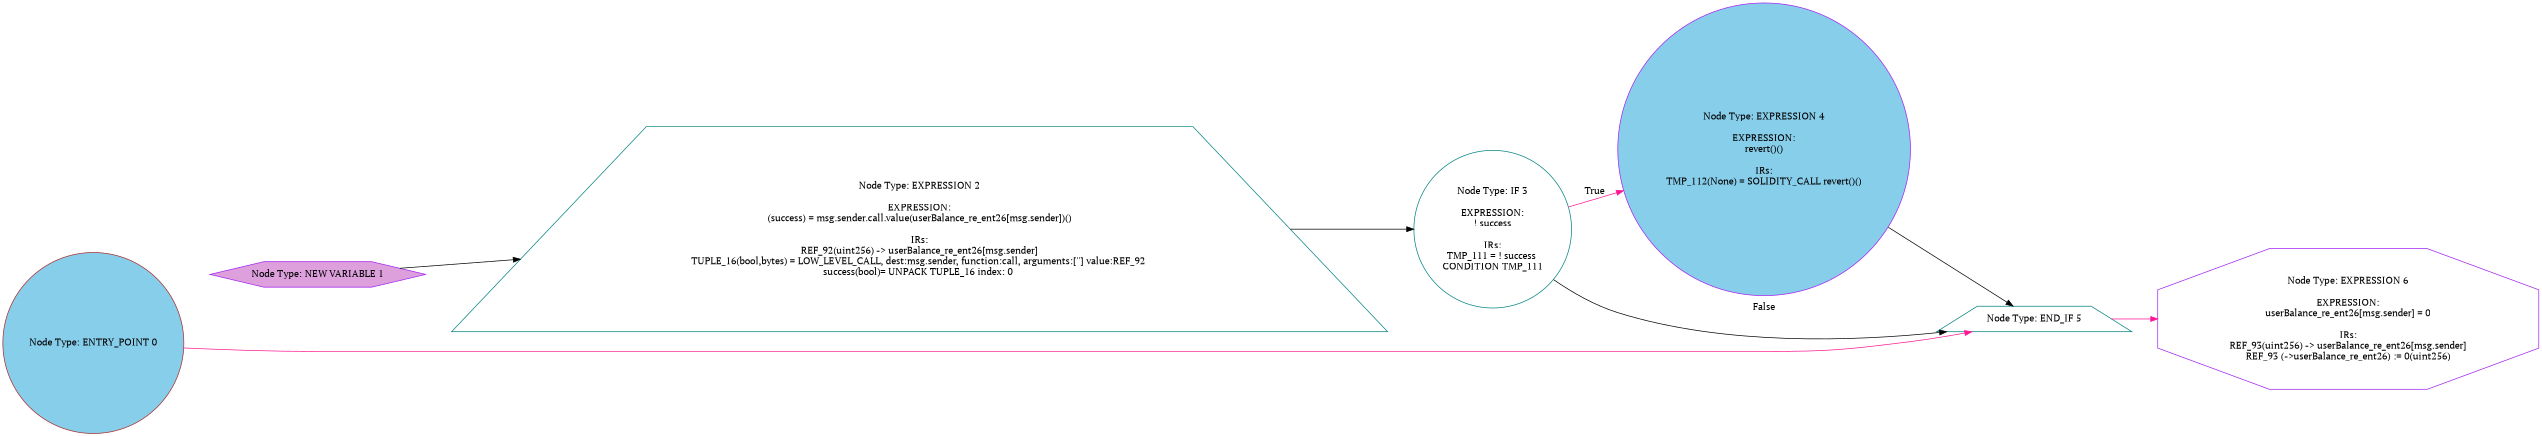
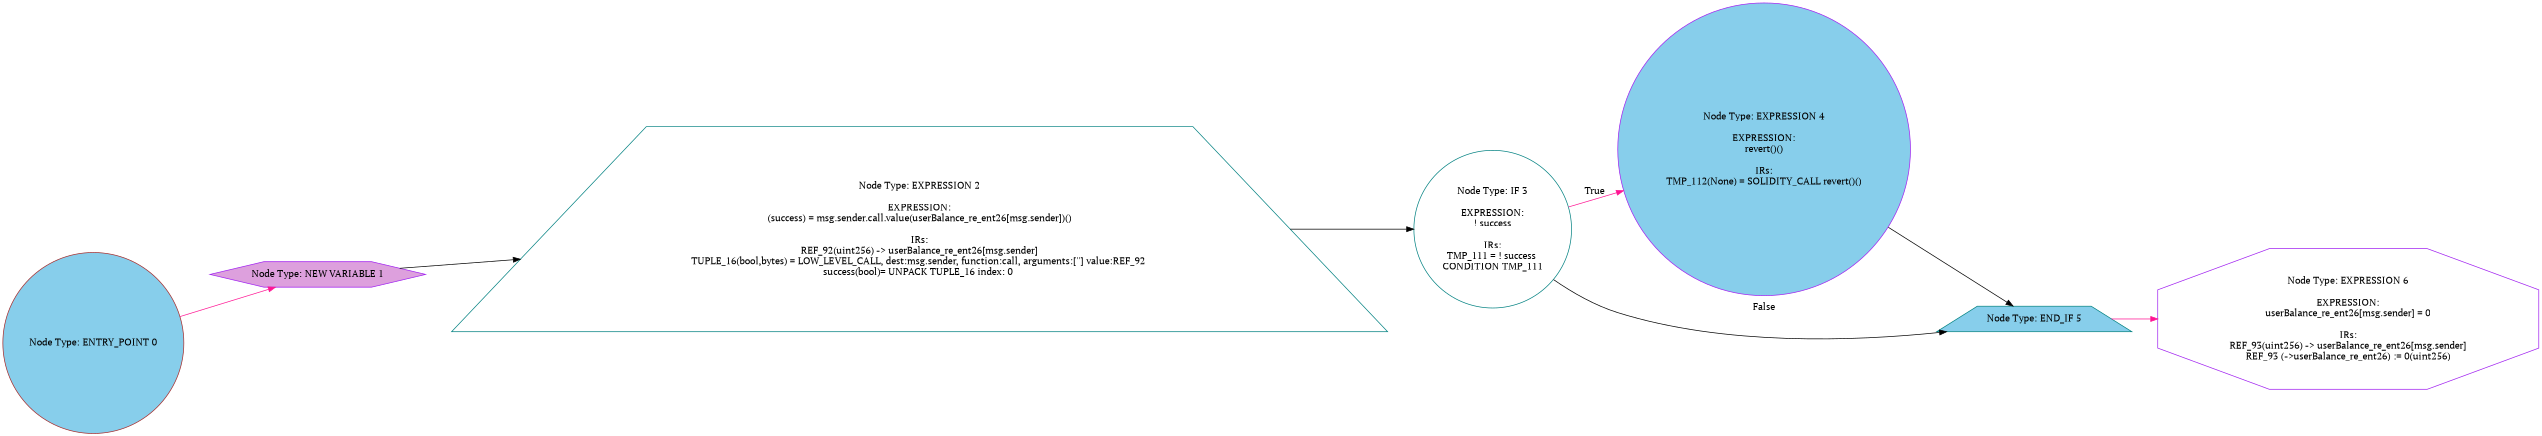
node "Node Type: END_IF 5": fillcolor white -> skyblue
edge "Node Type: ENTRY_POINT 0" -> "Node Type: END_IF 5": now "Node Type: ENTRY_POINT 0" -> "Node Type: NEW VARIABLE 1"
